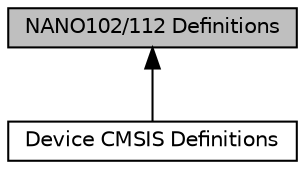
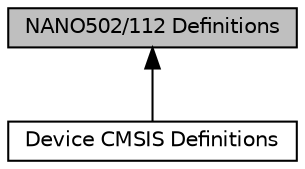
node "NANO102/112 Definitions": label "NANO102/112 Definitions" -> "NANO502/112 Definitions"
